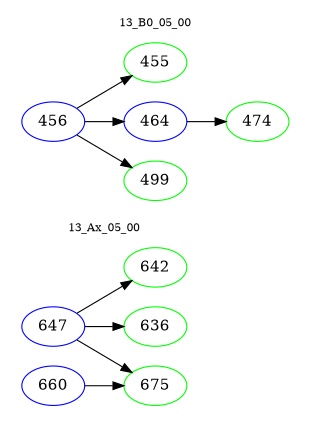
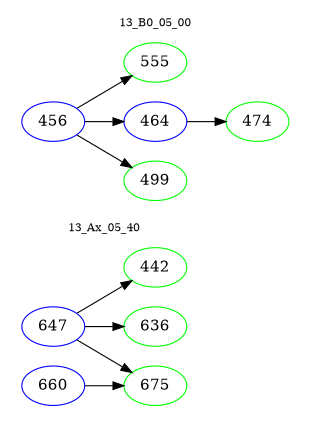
node "455": label "455" -> "555"
cluster "13_Ax_05_00": label "13_Ax_05_00" -> "13_Ax_05_40"
node "642": label "642" -> "442"
